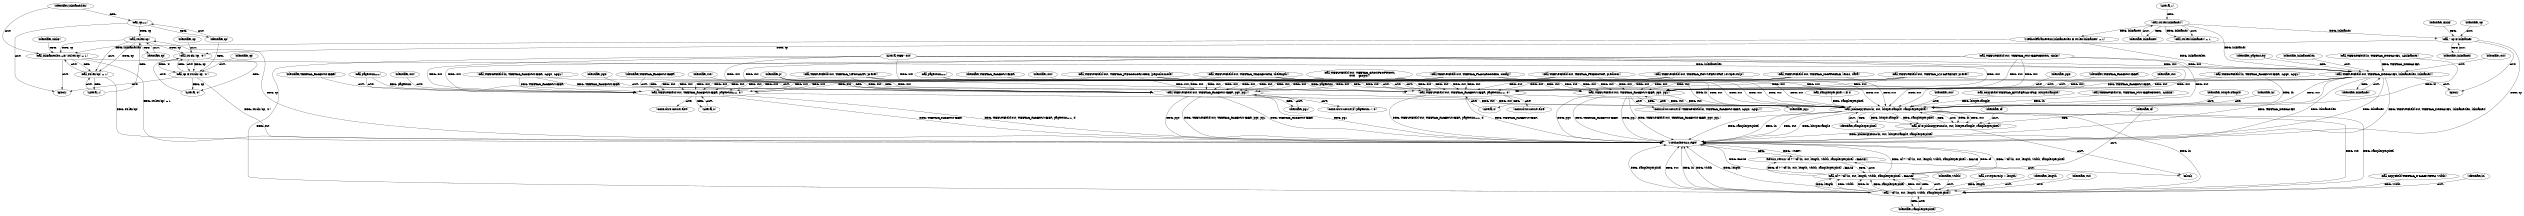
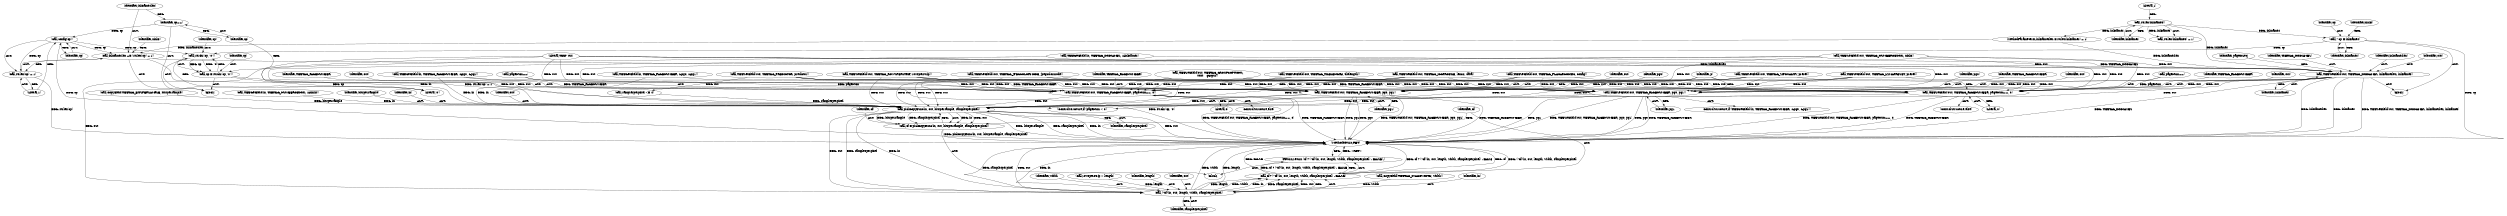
node "(Call,cp++)": label "(Call,cp++)" -> "(Identifier,cp++)"
node "(Call,strlen(cp))": label "(Call,strlen(cp))" -> "(Call,config(cp))"
node "(Identifier,TIFFTAG_INKNAMES)": added
edge "(Call,inknameslen += (strlen(cp) + 1))" -> "(MethodReturn,RET)": now "(Call,inknameslen += (strlen(cp) + 1))" -> "(ControlStructure,if (pageNum < 0))"
